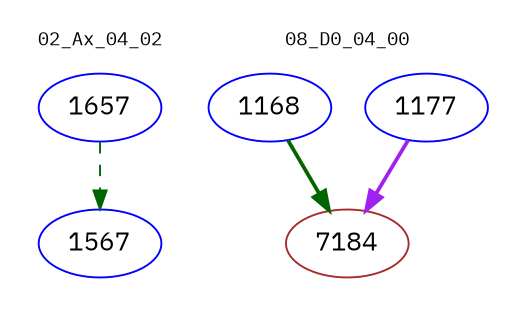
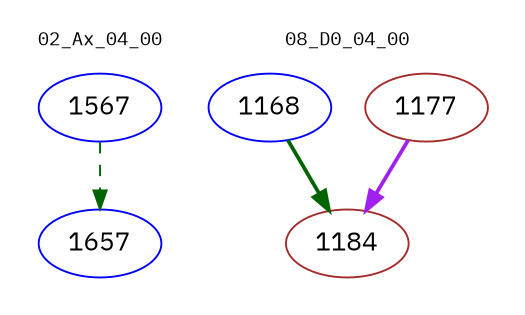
cluster "02_Ax_04_02": label "02_Ax_04_02" -> "02_Ax_04_00"
node "1177": color blue -> brown
edge "1657" -> "1567": reversed
node "7184": label "7184" -> "1184"
